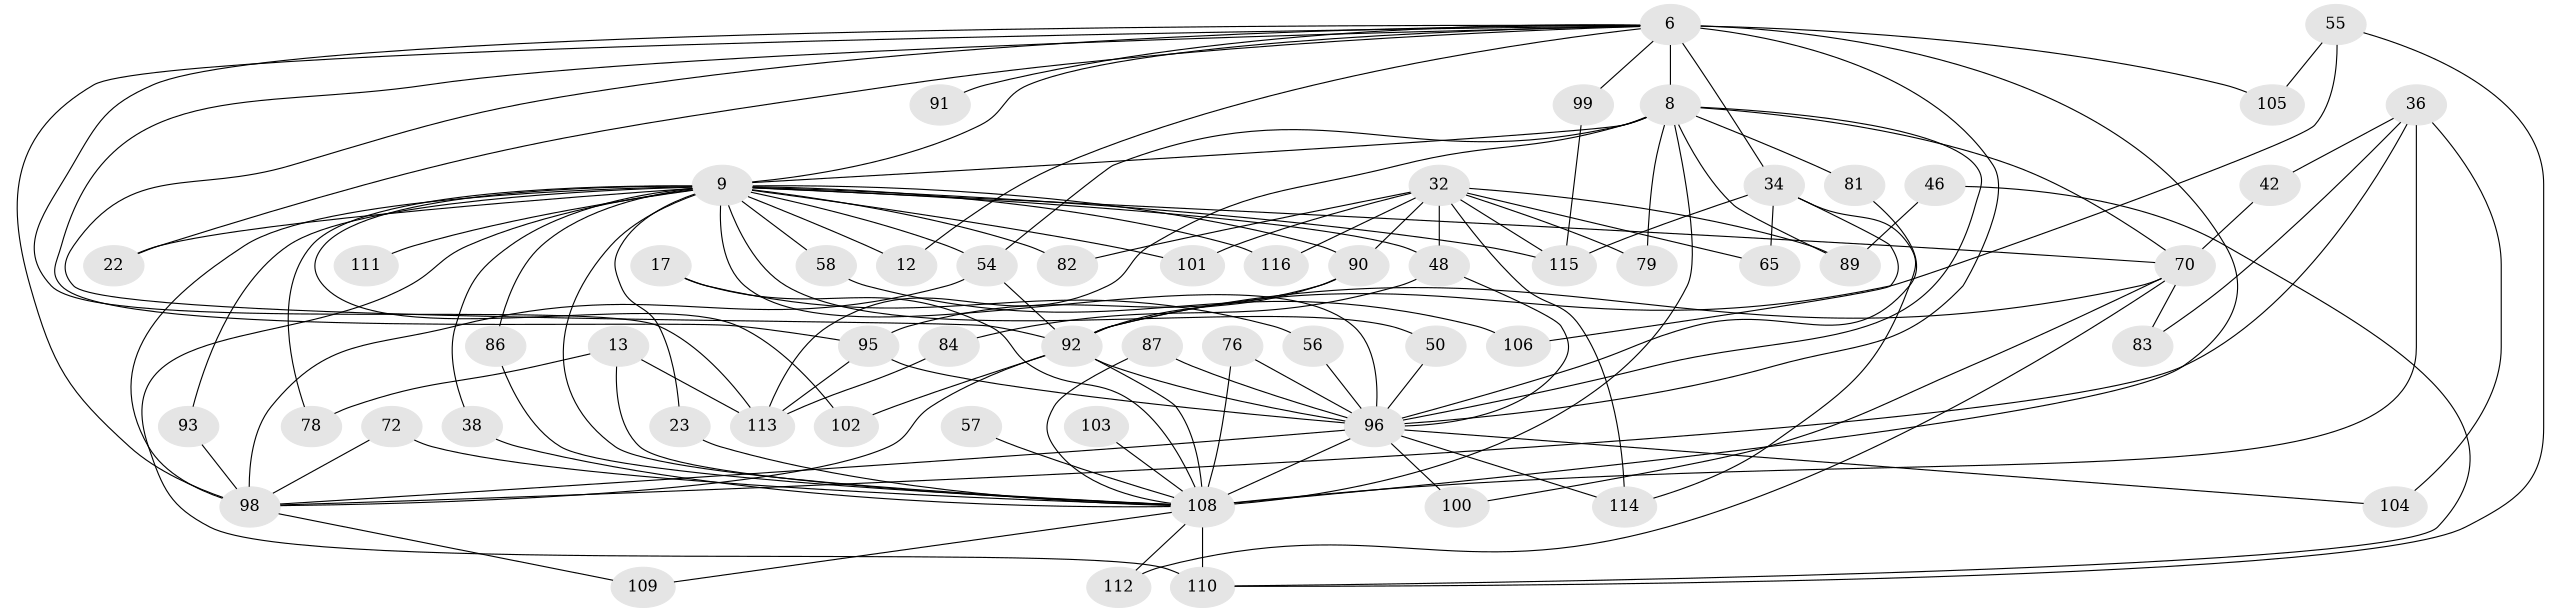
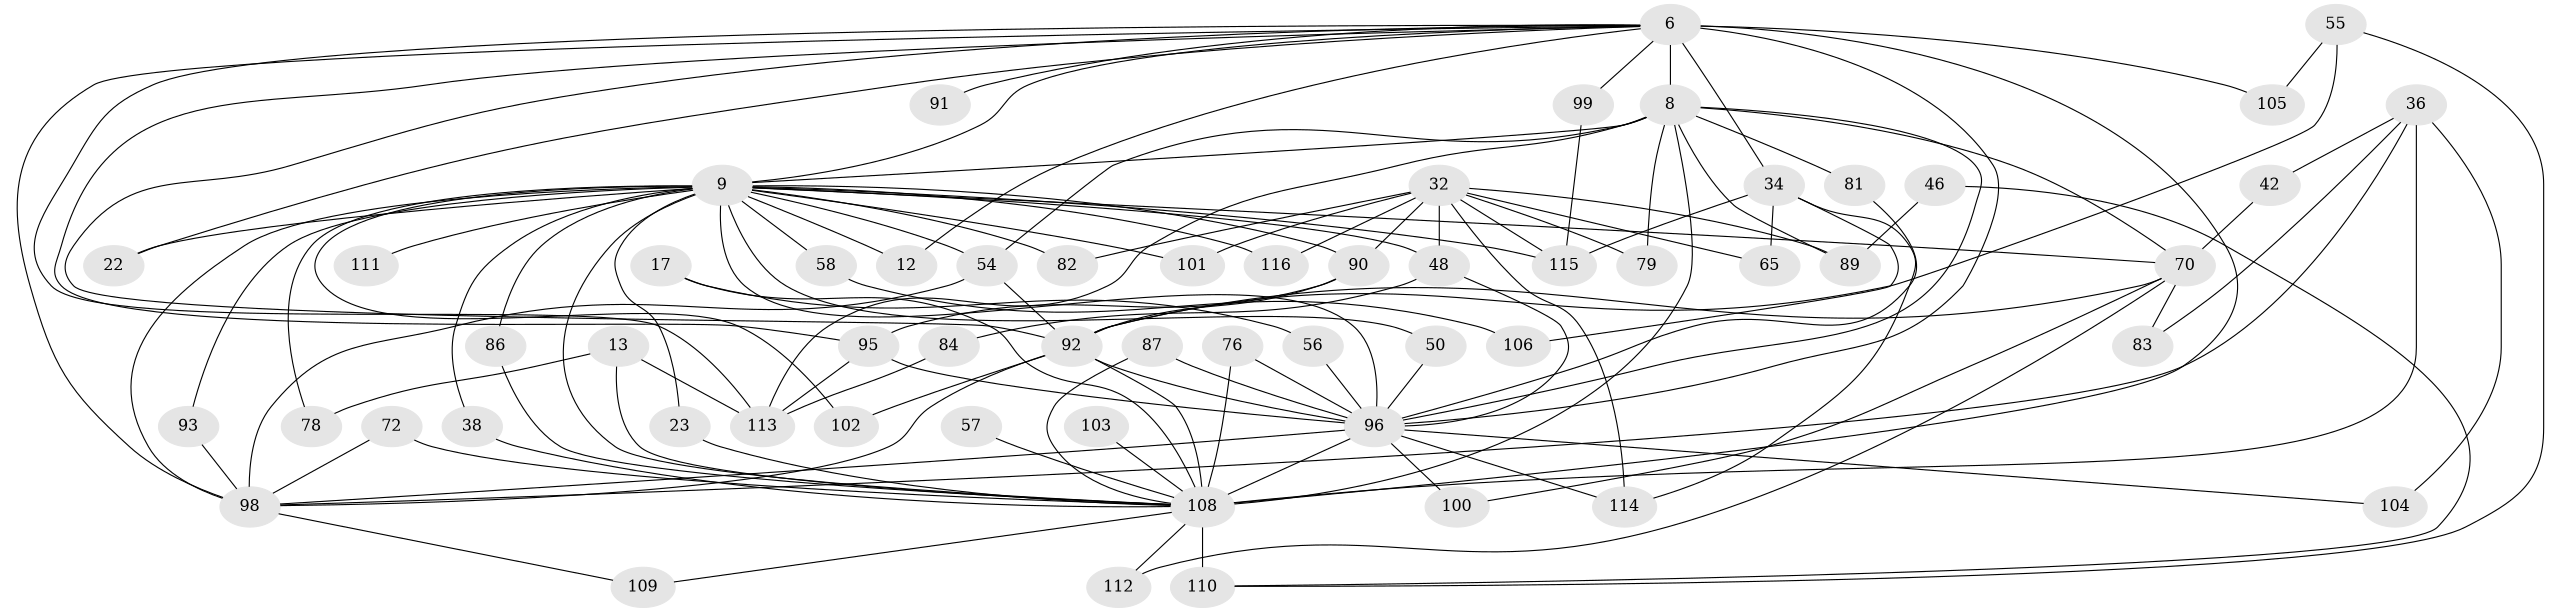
edge "9" -- "110": removed
